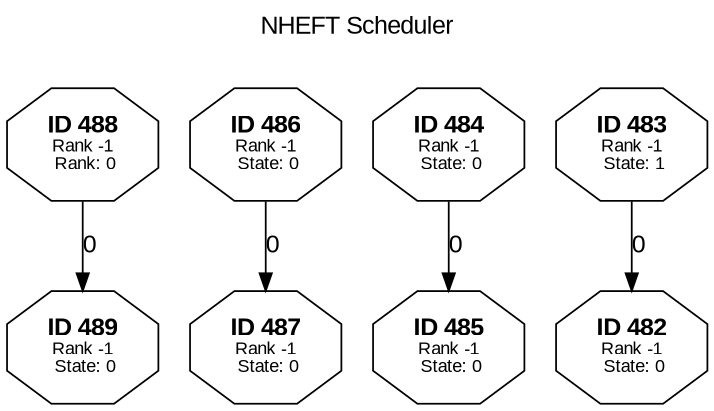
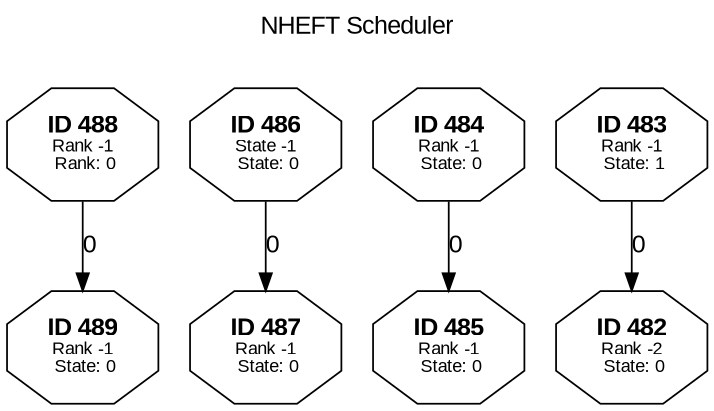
node "ID 486": text "Rank -1" -> "State -1"
node "ID 482": text "Rank -1" -> "Rank -2"
